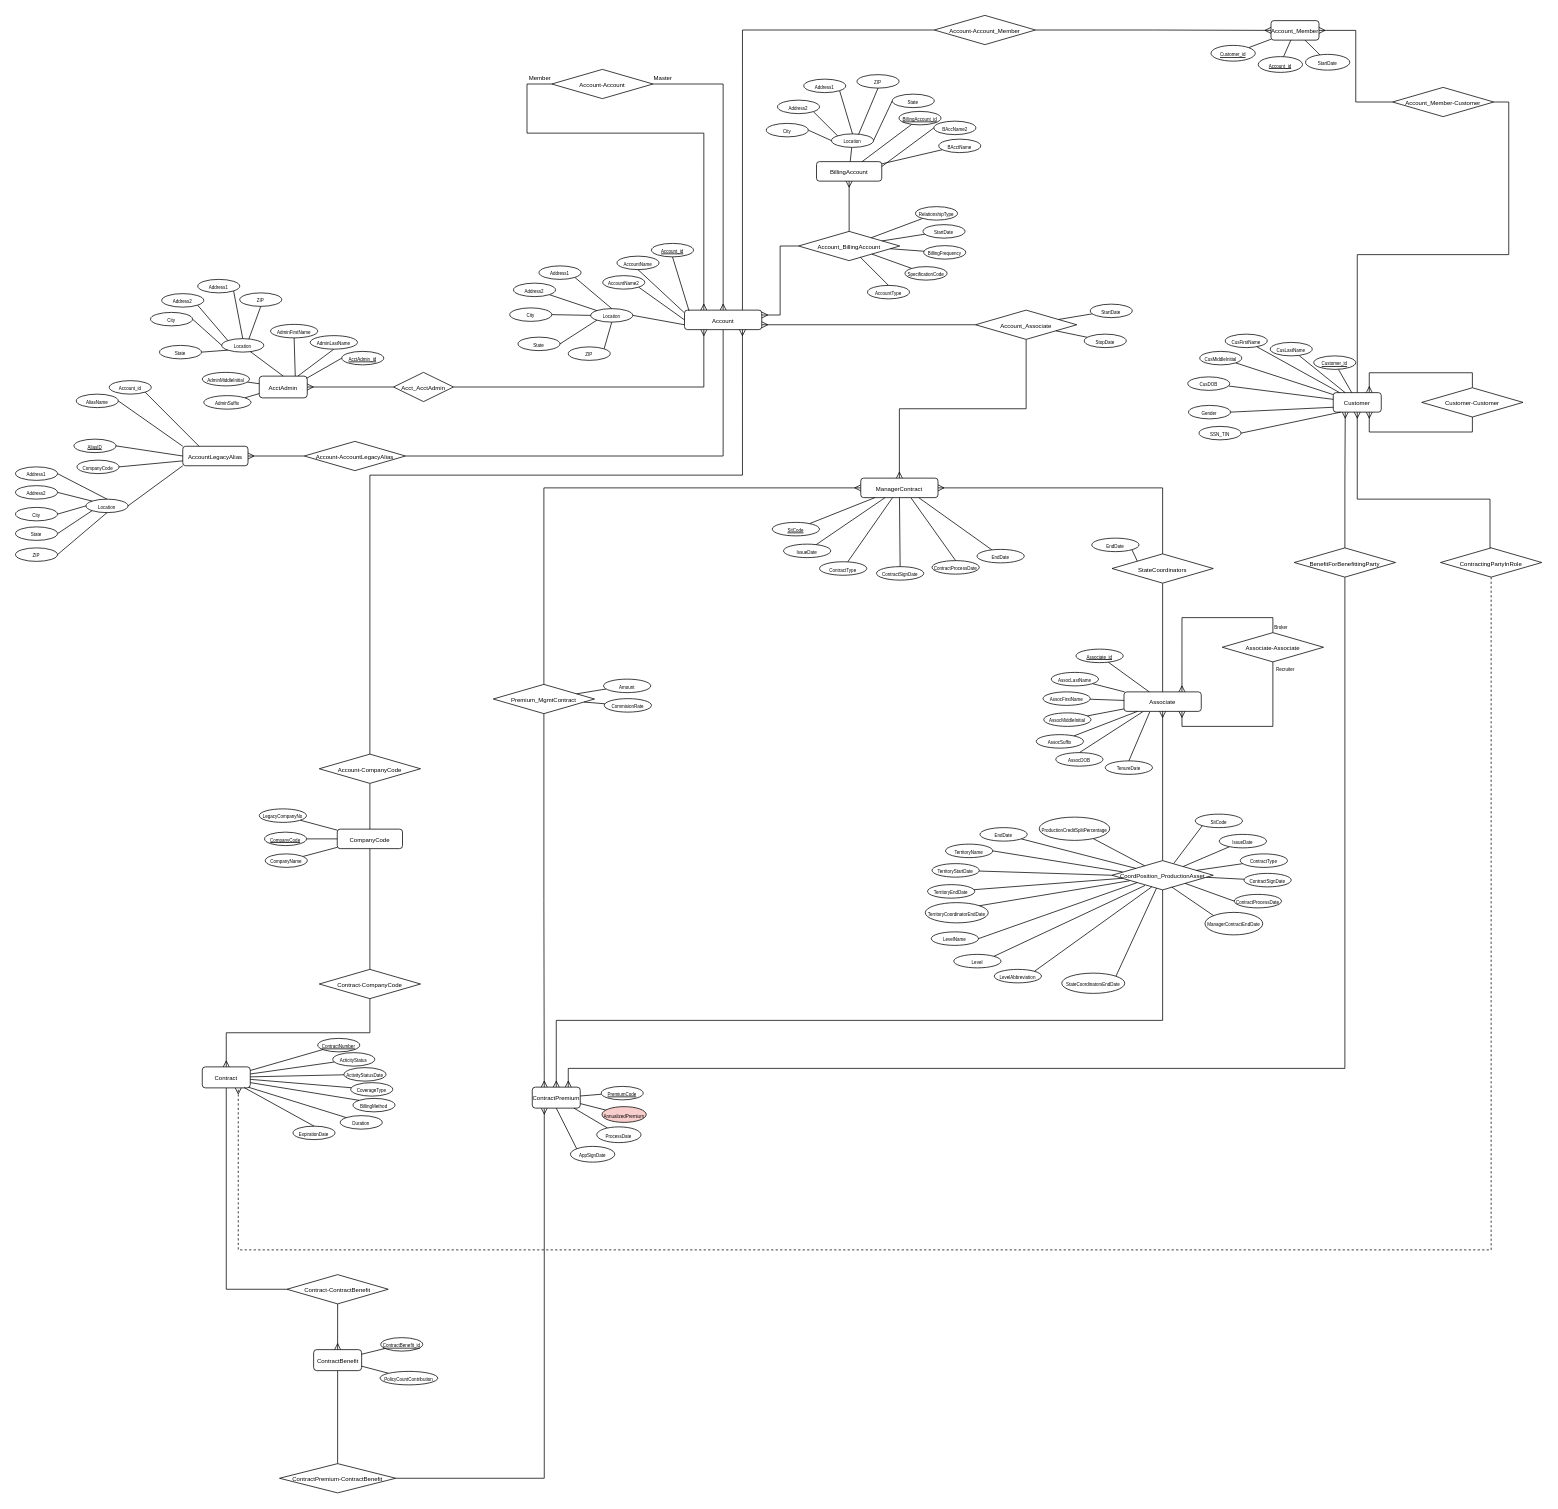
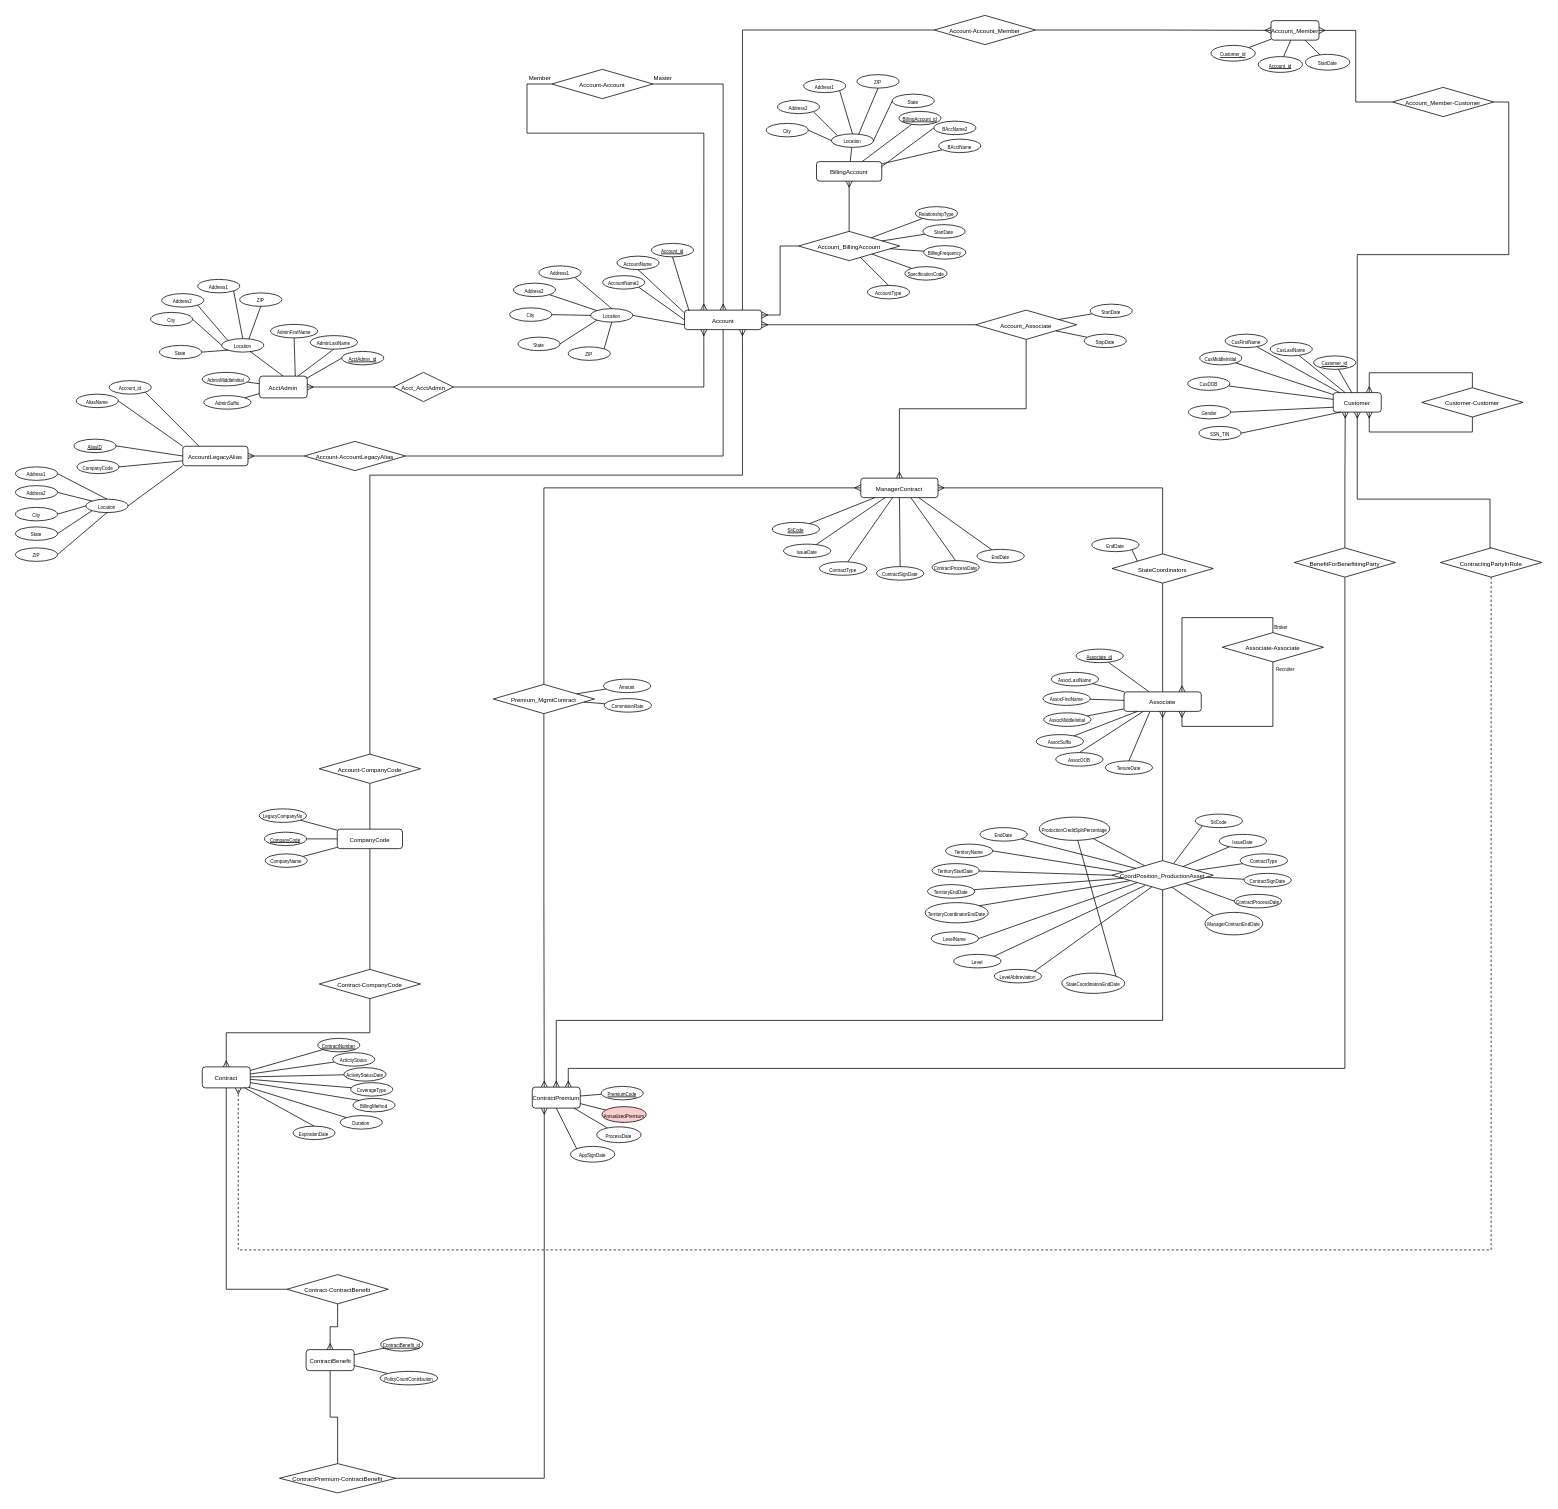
edge "CoordPosition_ProductionAsset" -- "StateCoordinatorsEndDate": now "ProductionCreditSplitPercentage" -- "StateCoordinatorsEndDate"
node "ContractBenefit": moved (338, 1360) -> (330, 1360)
